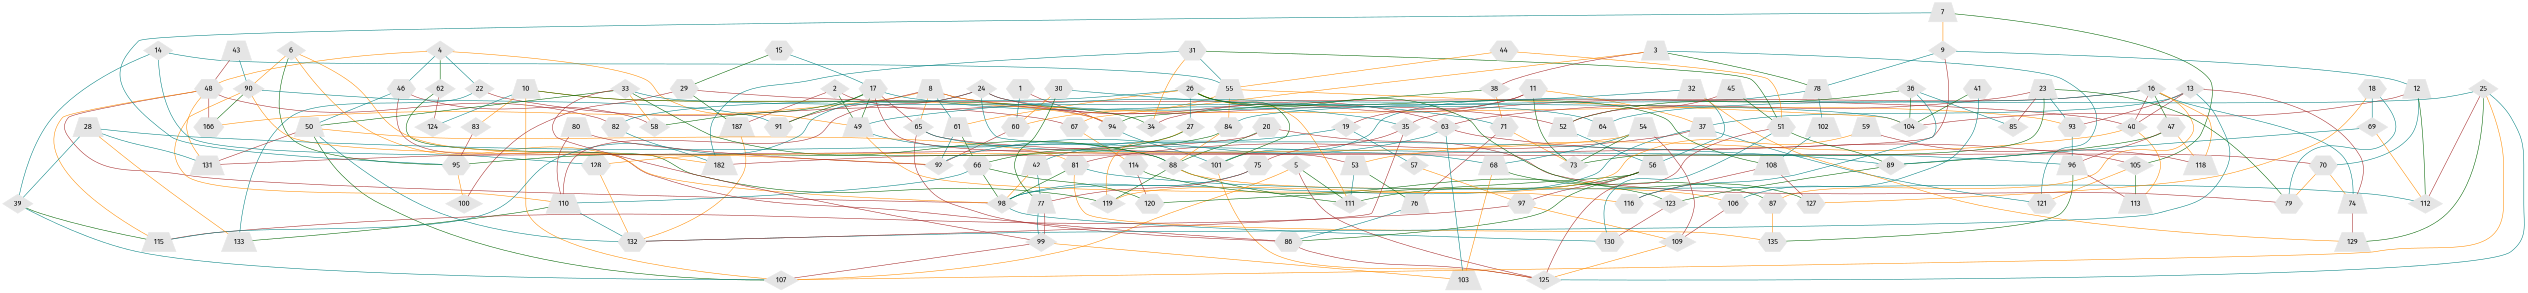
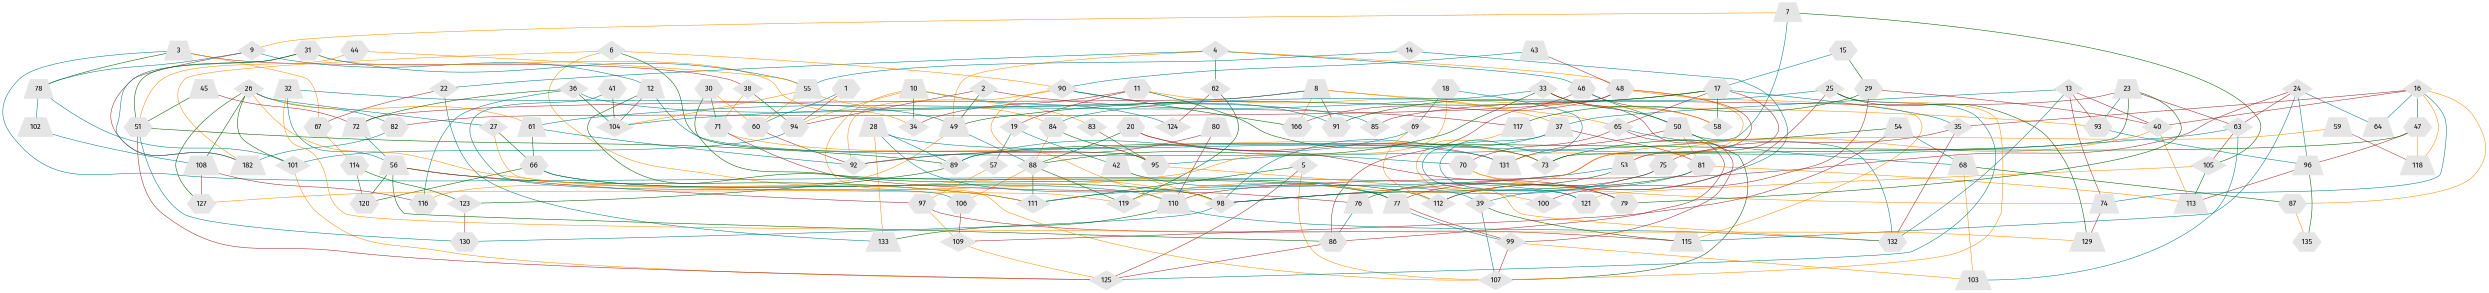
node "187": label "187" -> "117"
node "52": label "52" -> "72"
node "128": removed
edge "81" -- "135": now "81" -- "113"
